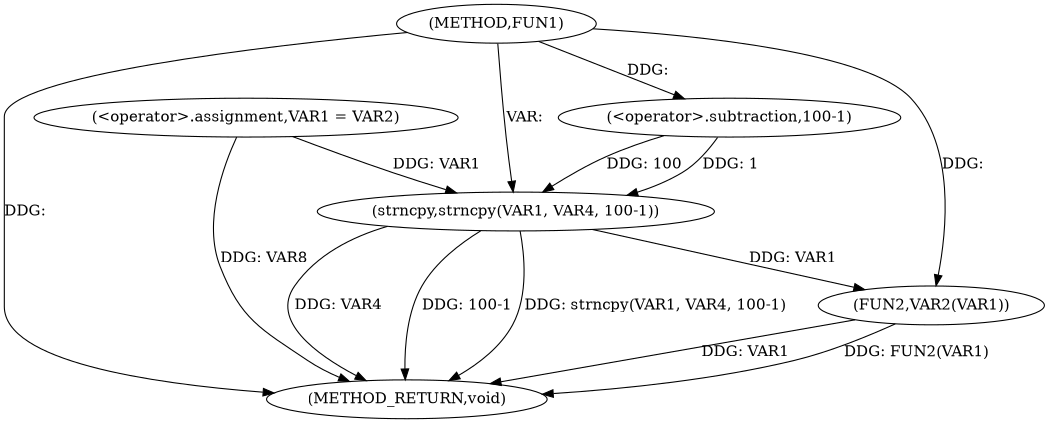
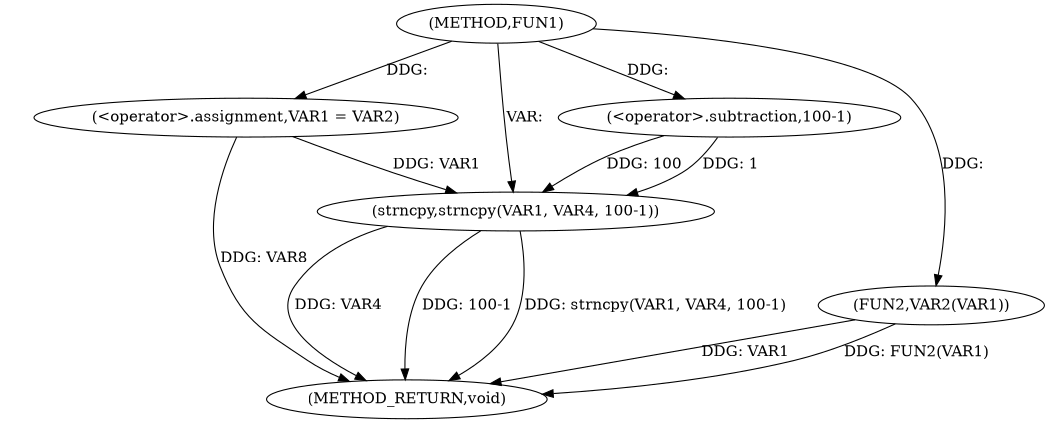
edge "(METHOD,FUN1)" -> "(METHOD_RETURN,void)": now "(METHOD,FUN1)" -> "(<operator>.assignment,VAR1 = VAR2)"
edge "(strncpy,strncpy(VAR1, VAR4, 100-1))" -> "(FUN2,VAR2(VAR1))": removed, label "DDG: VAR1"
